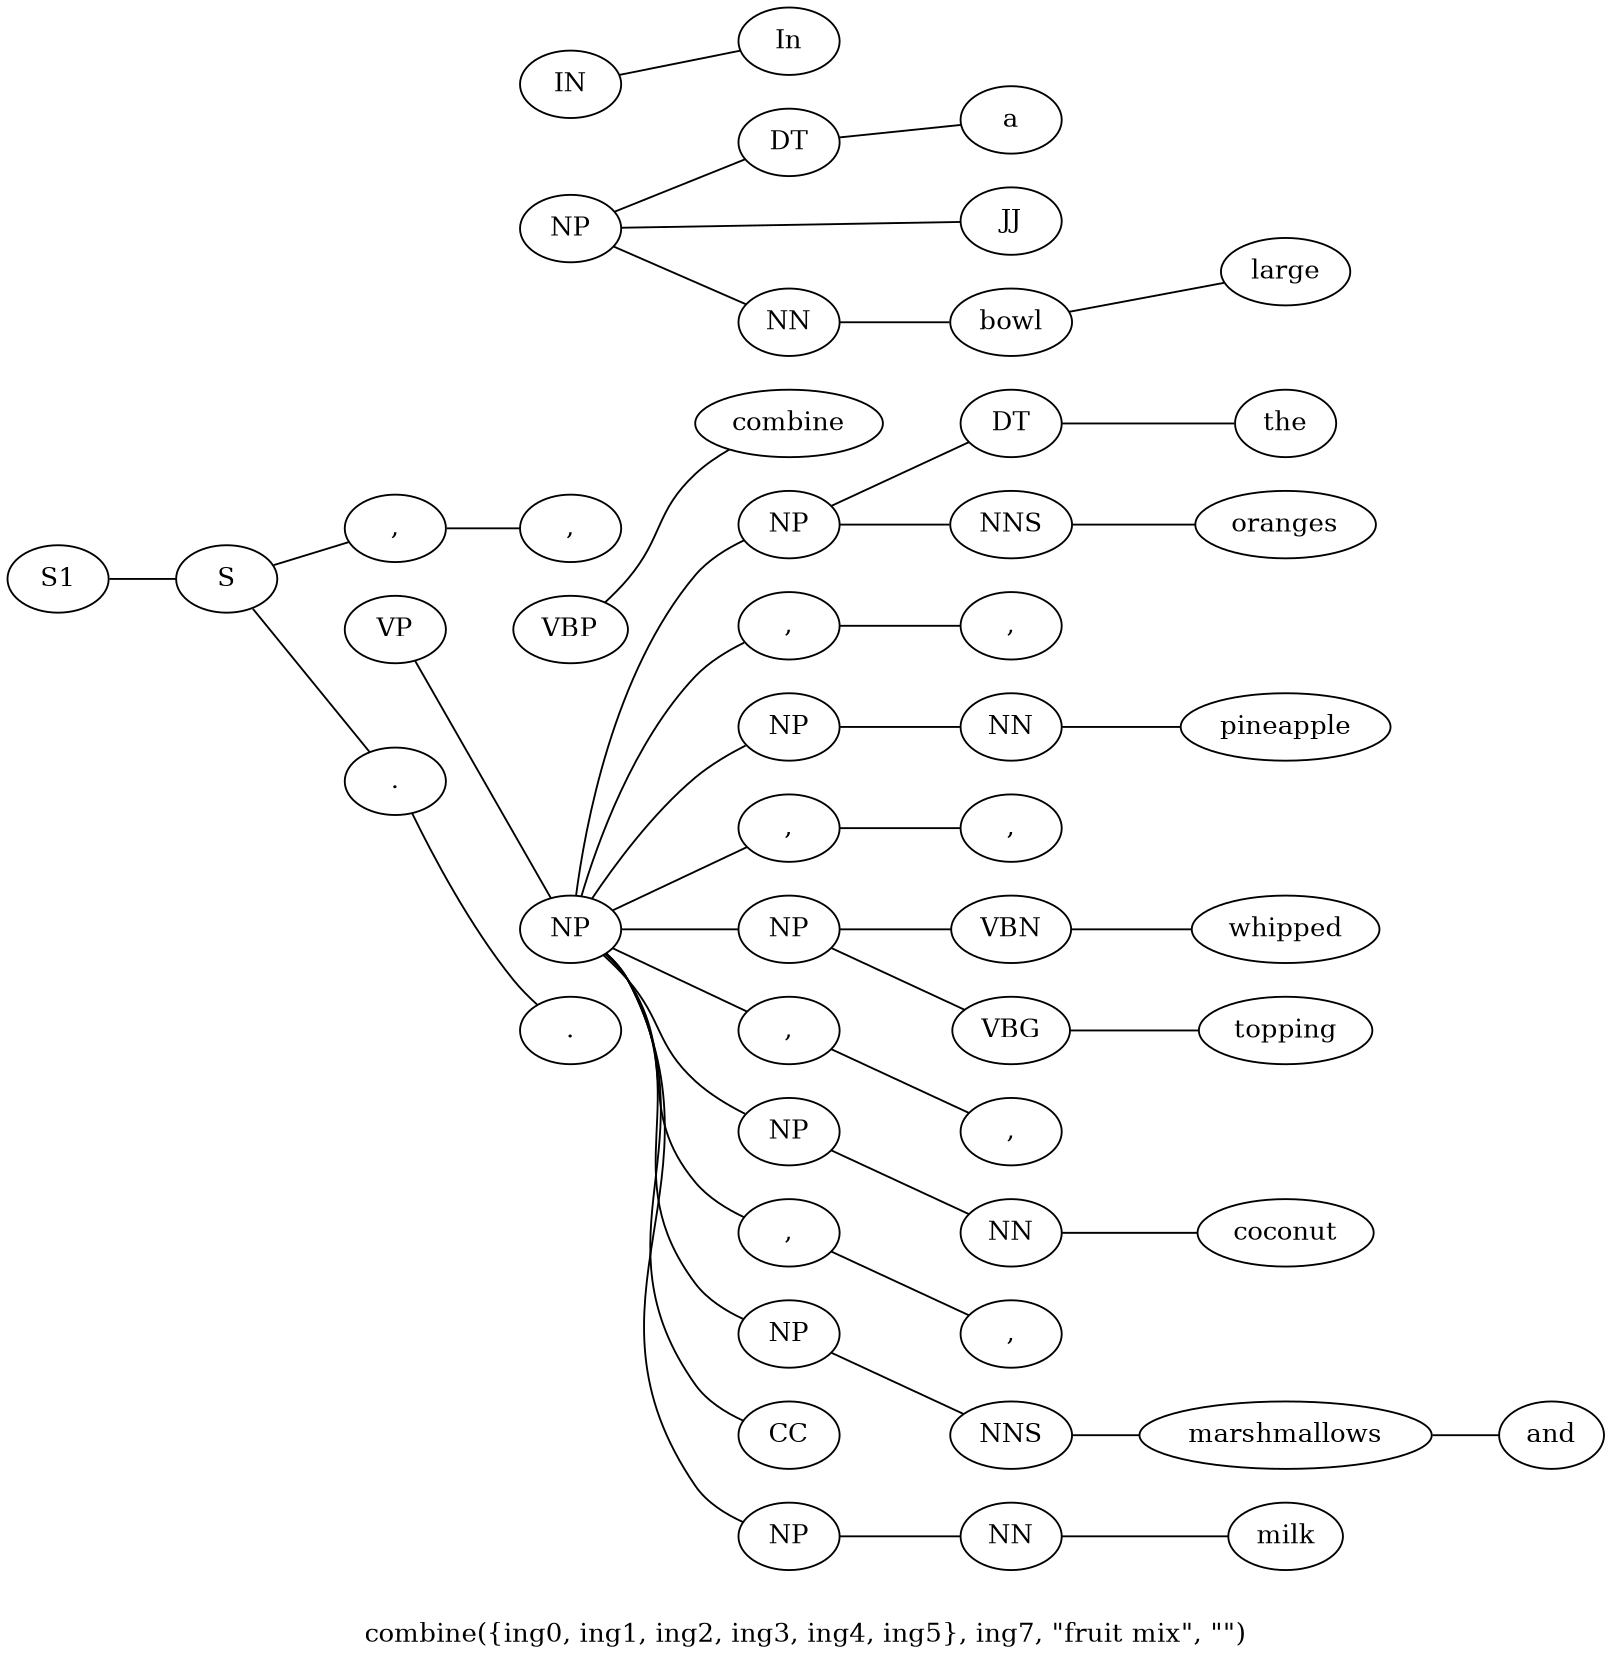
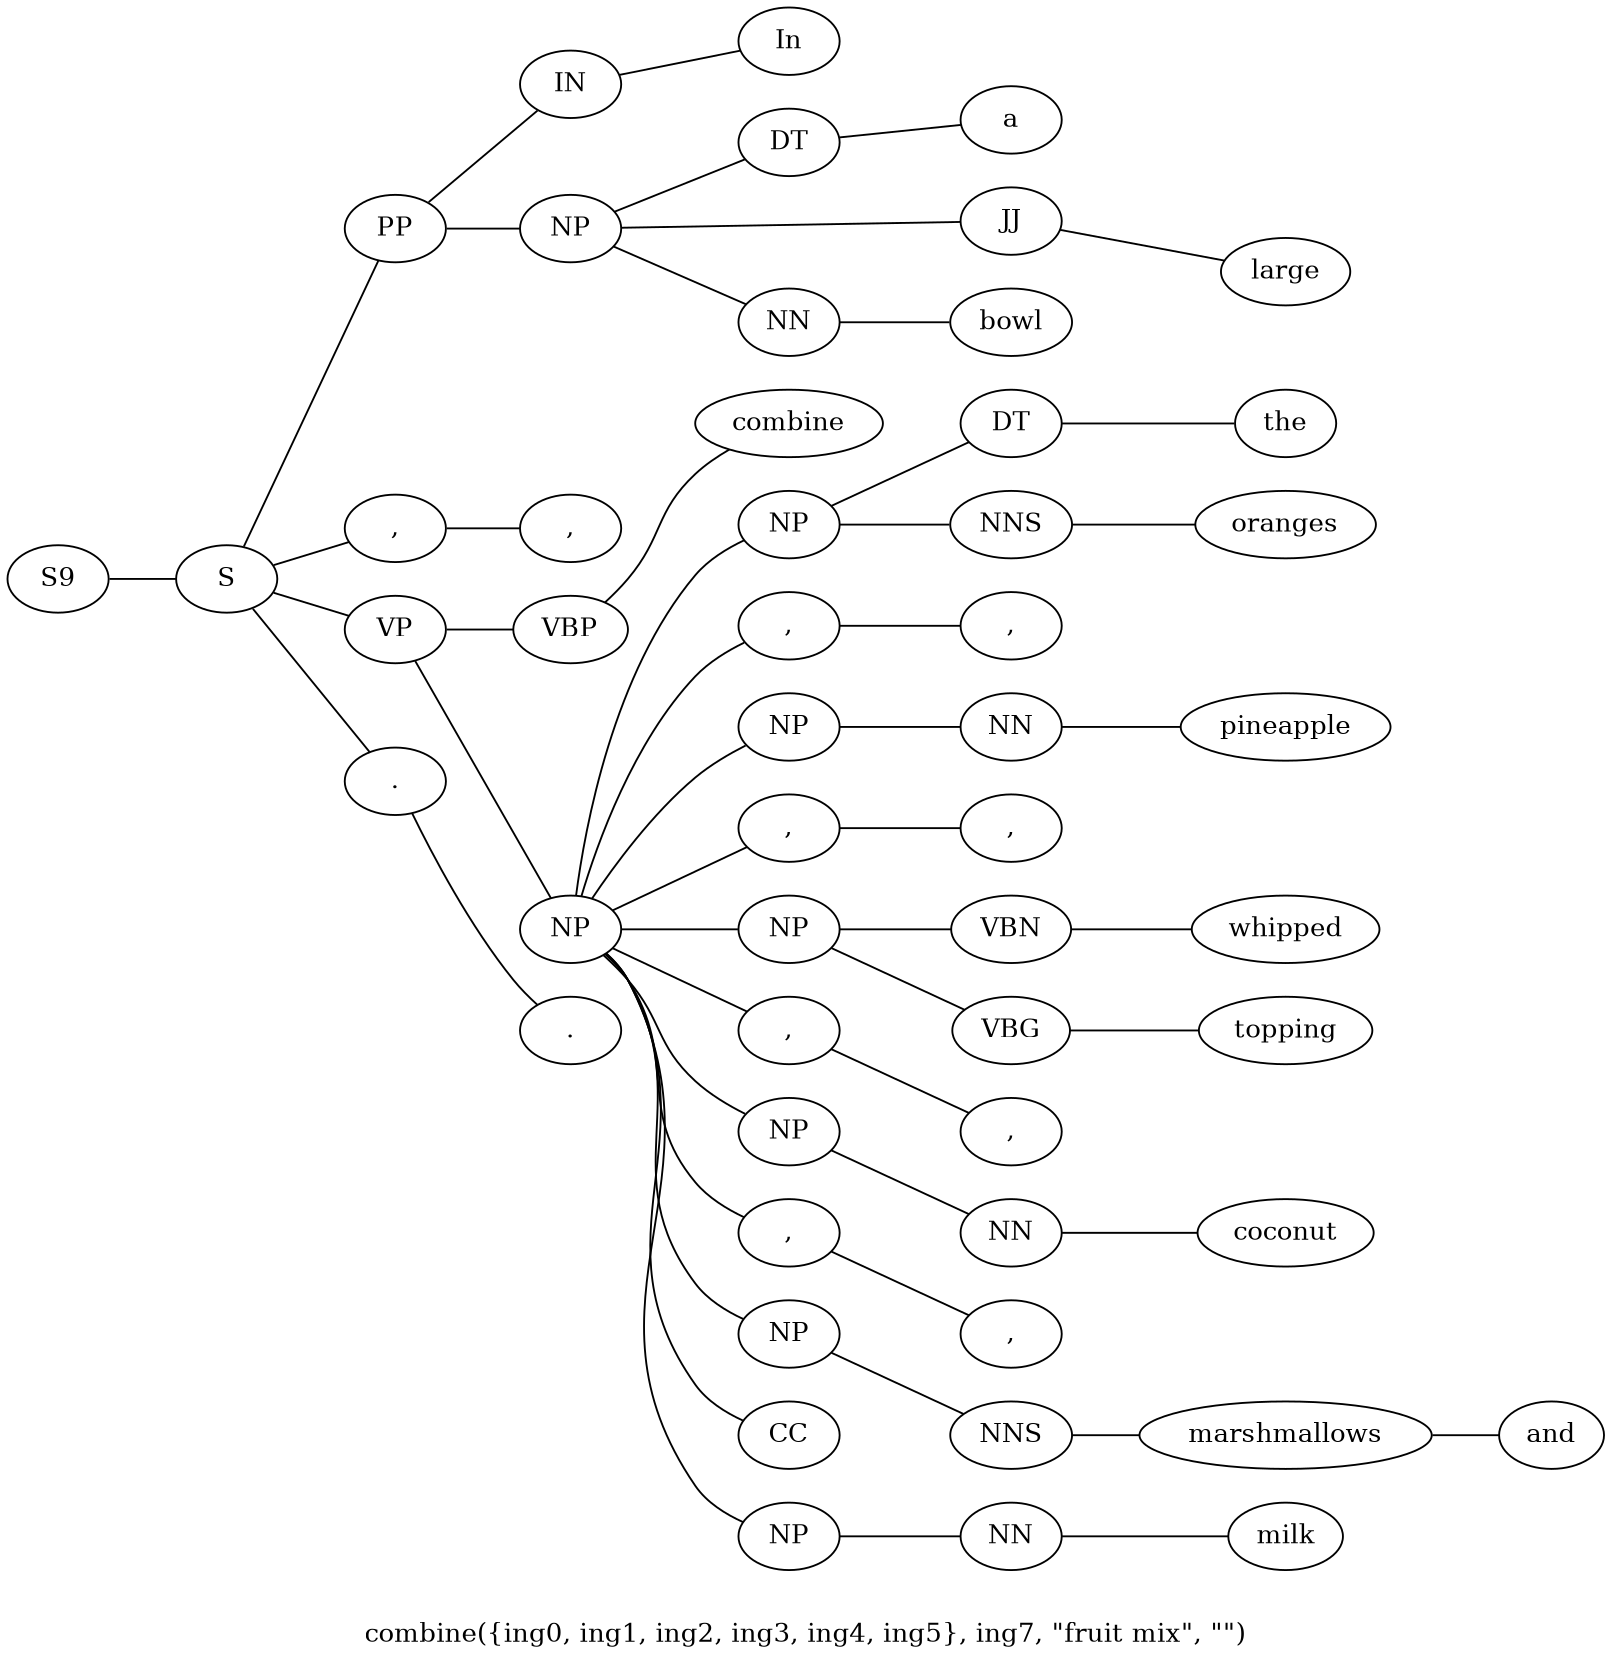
node "PP": added
edge "large" -- "bowl": now "large" -- "JJ"
node "S1": label "S1" -> "S9"
edge "S" -- "VP": added
edge "VP" -- "VBP": added
